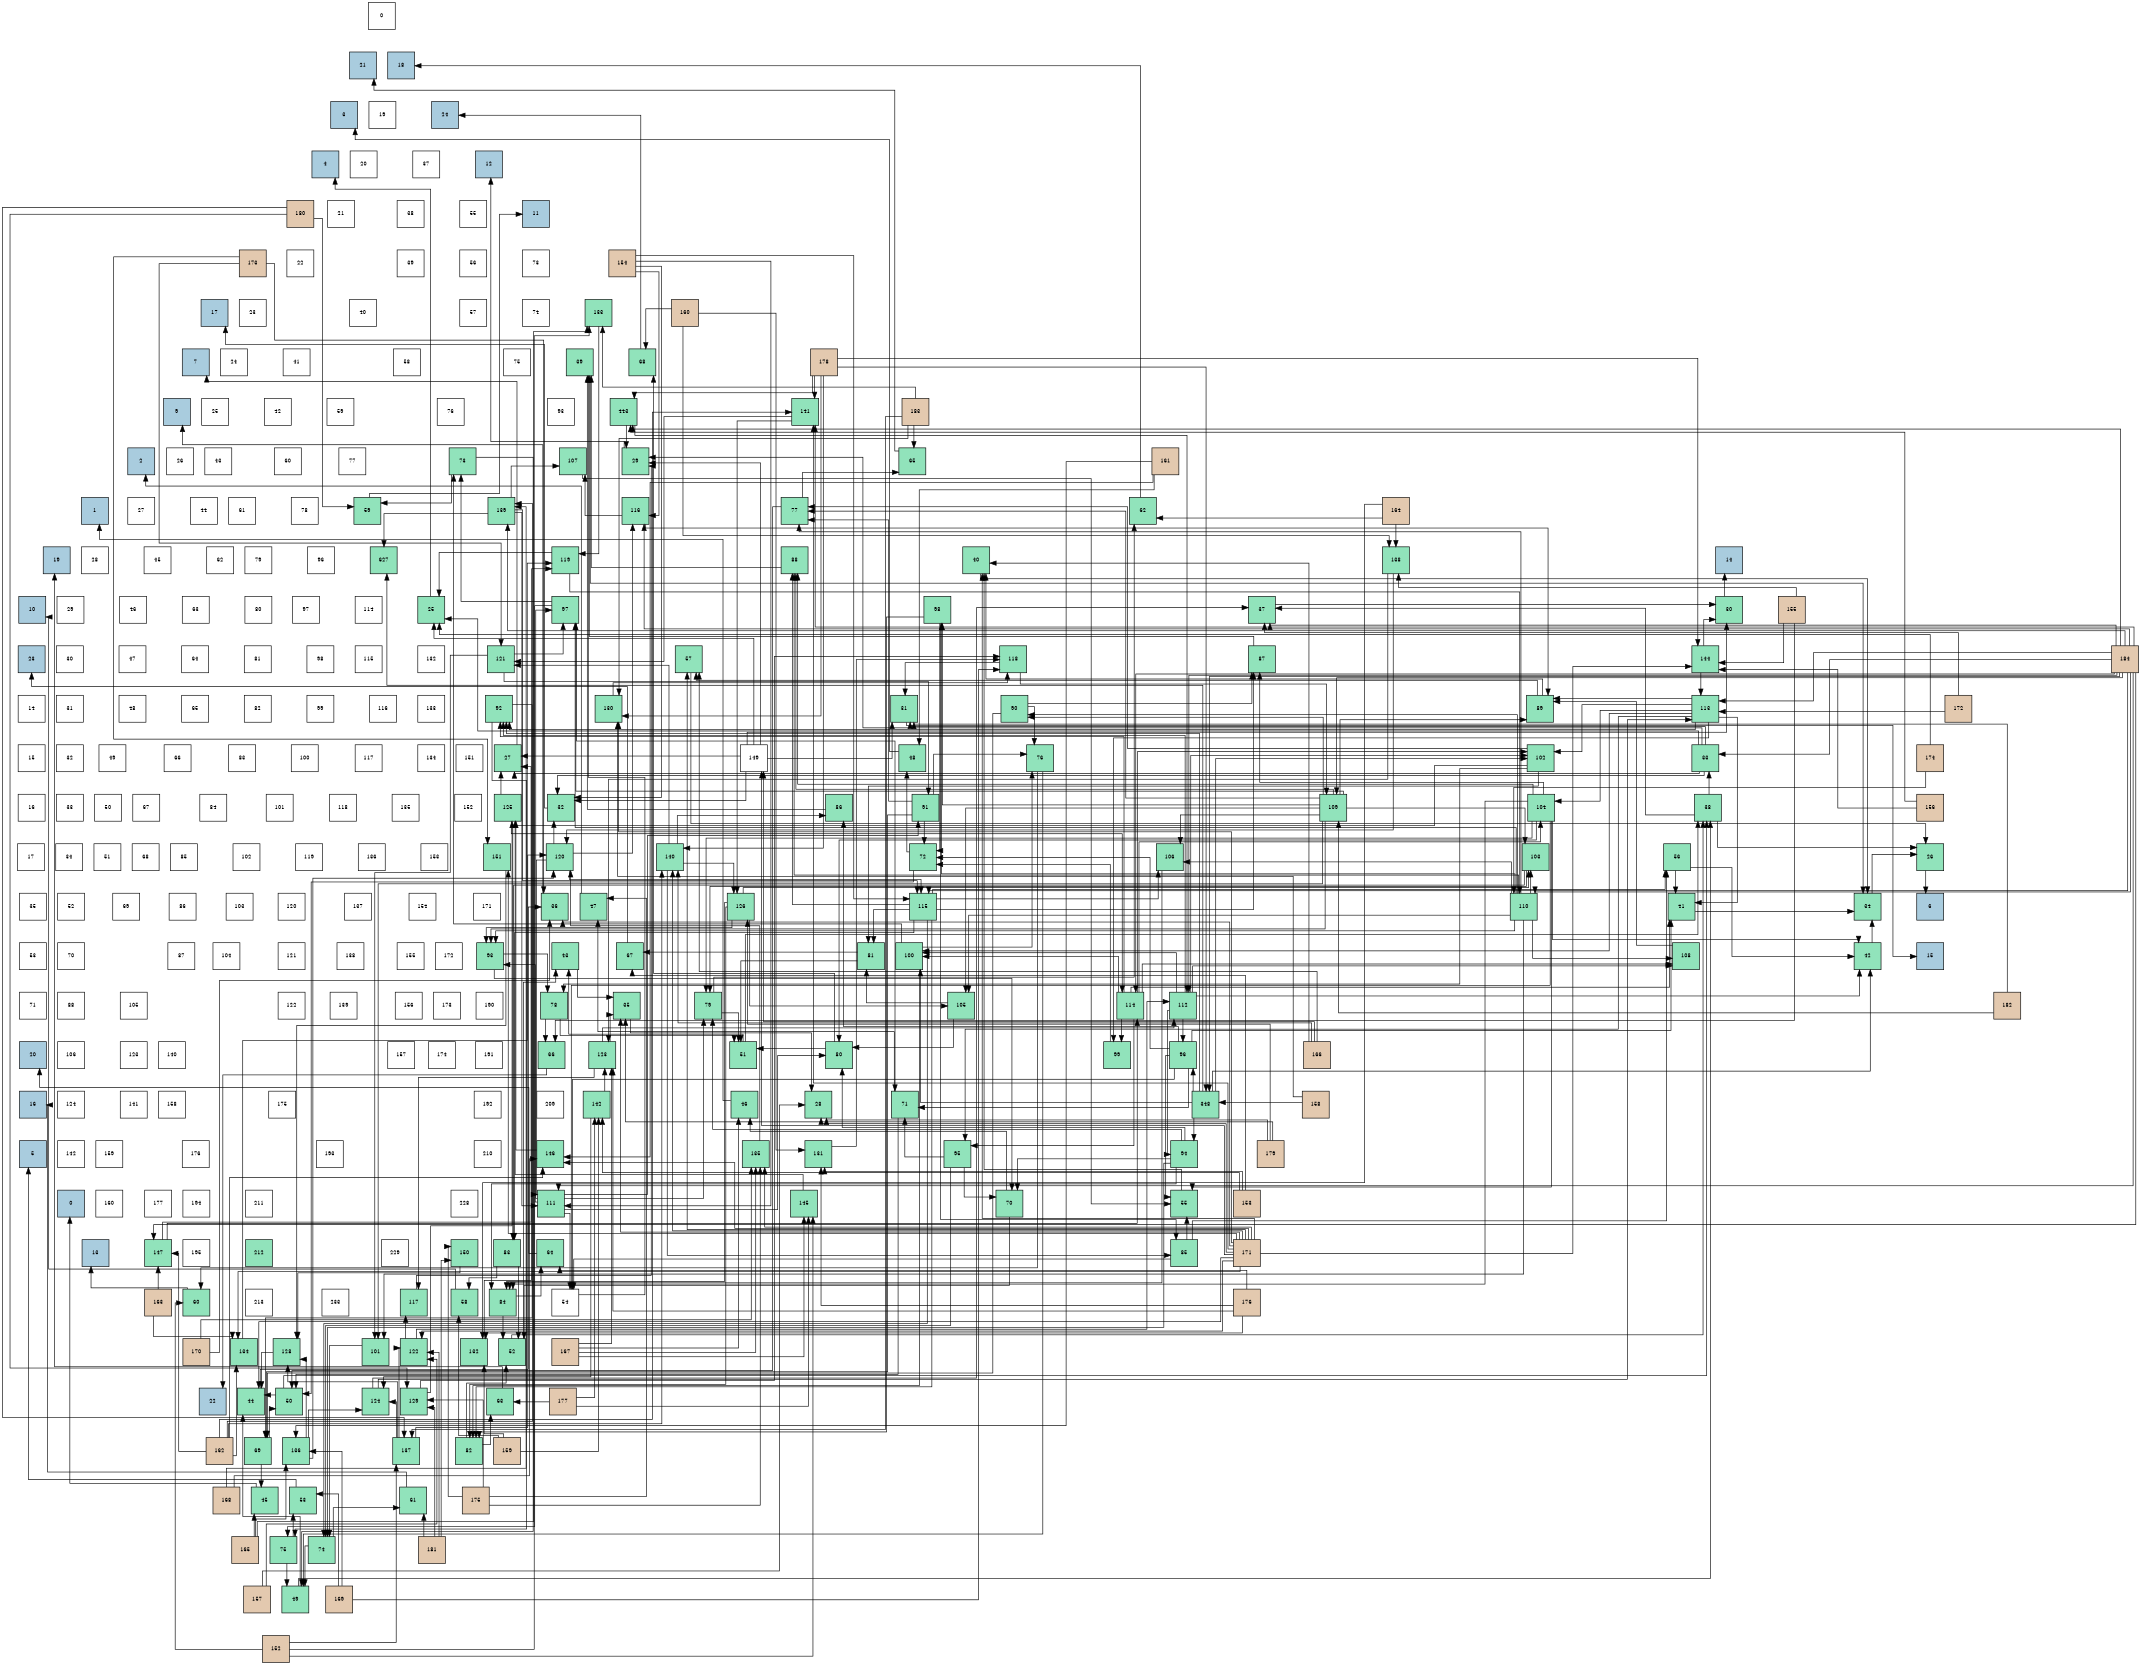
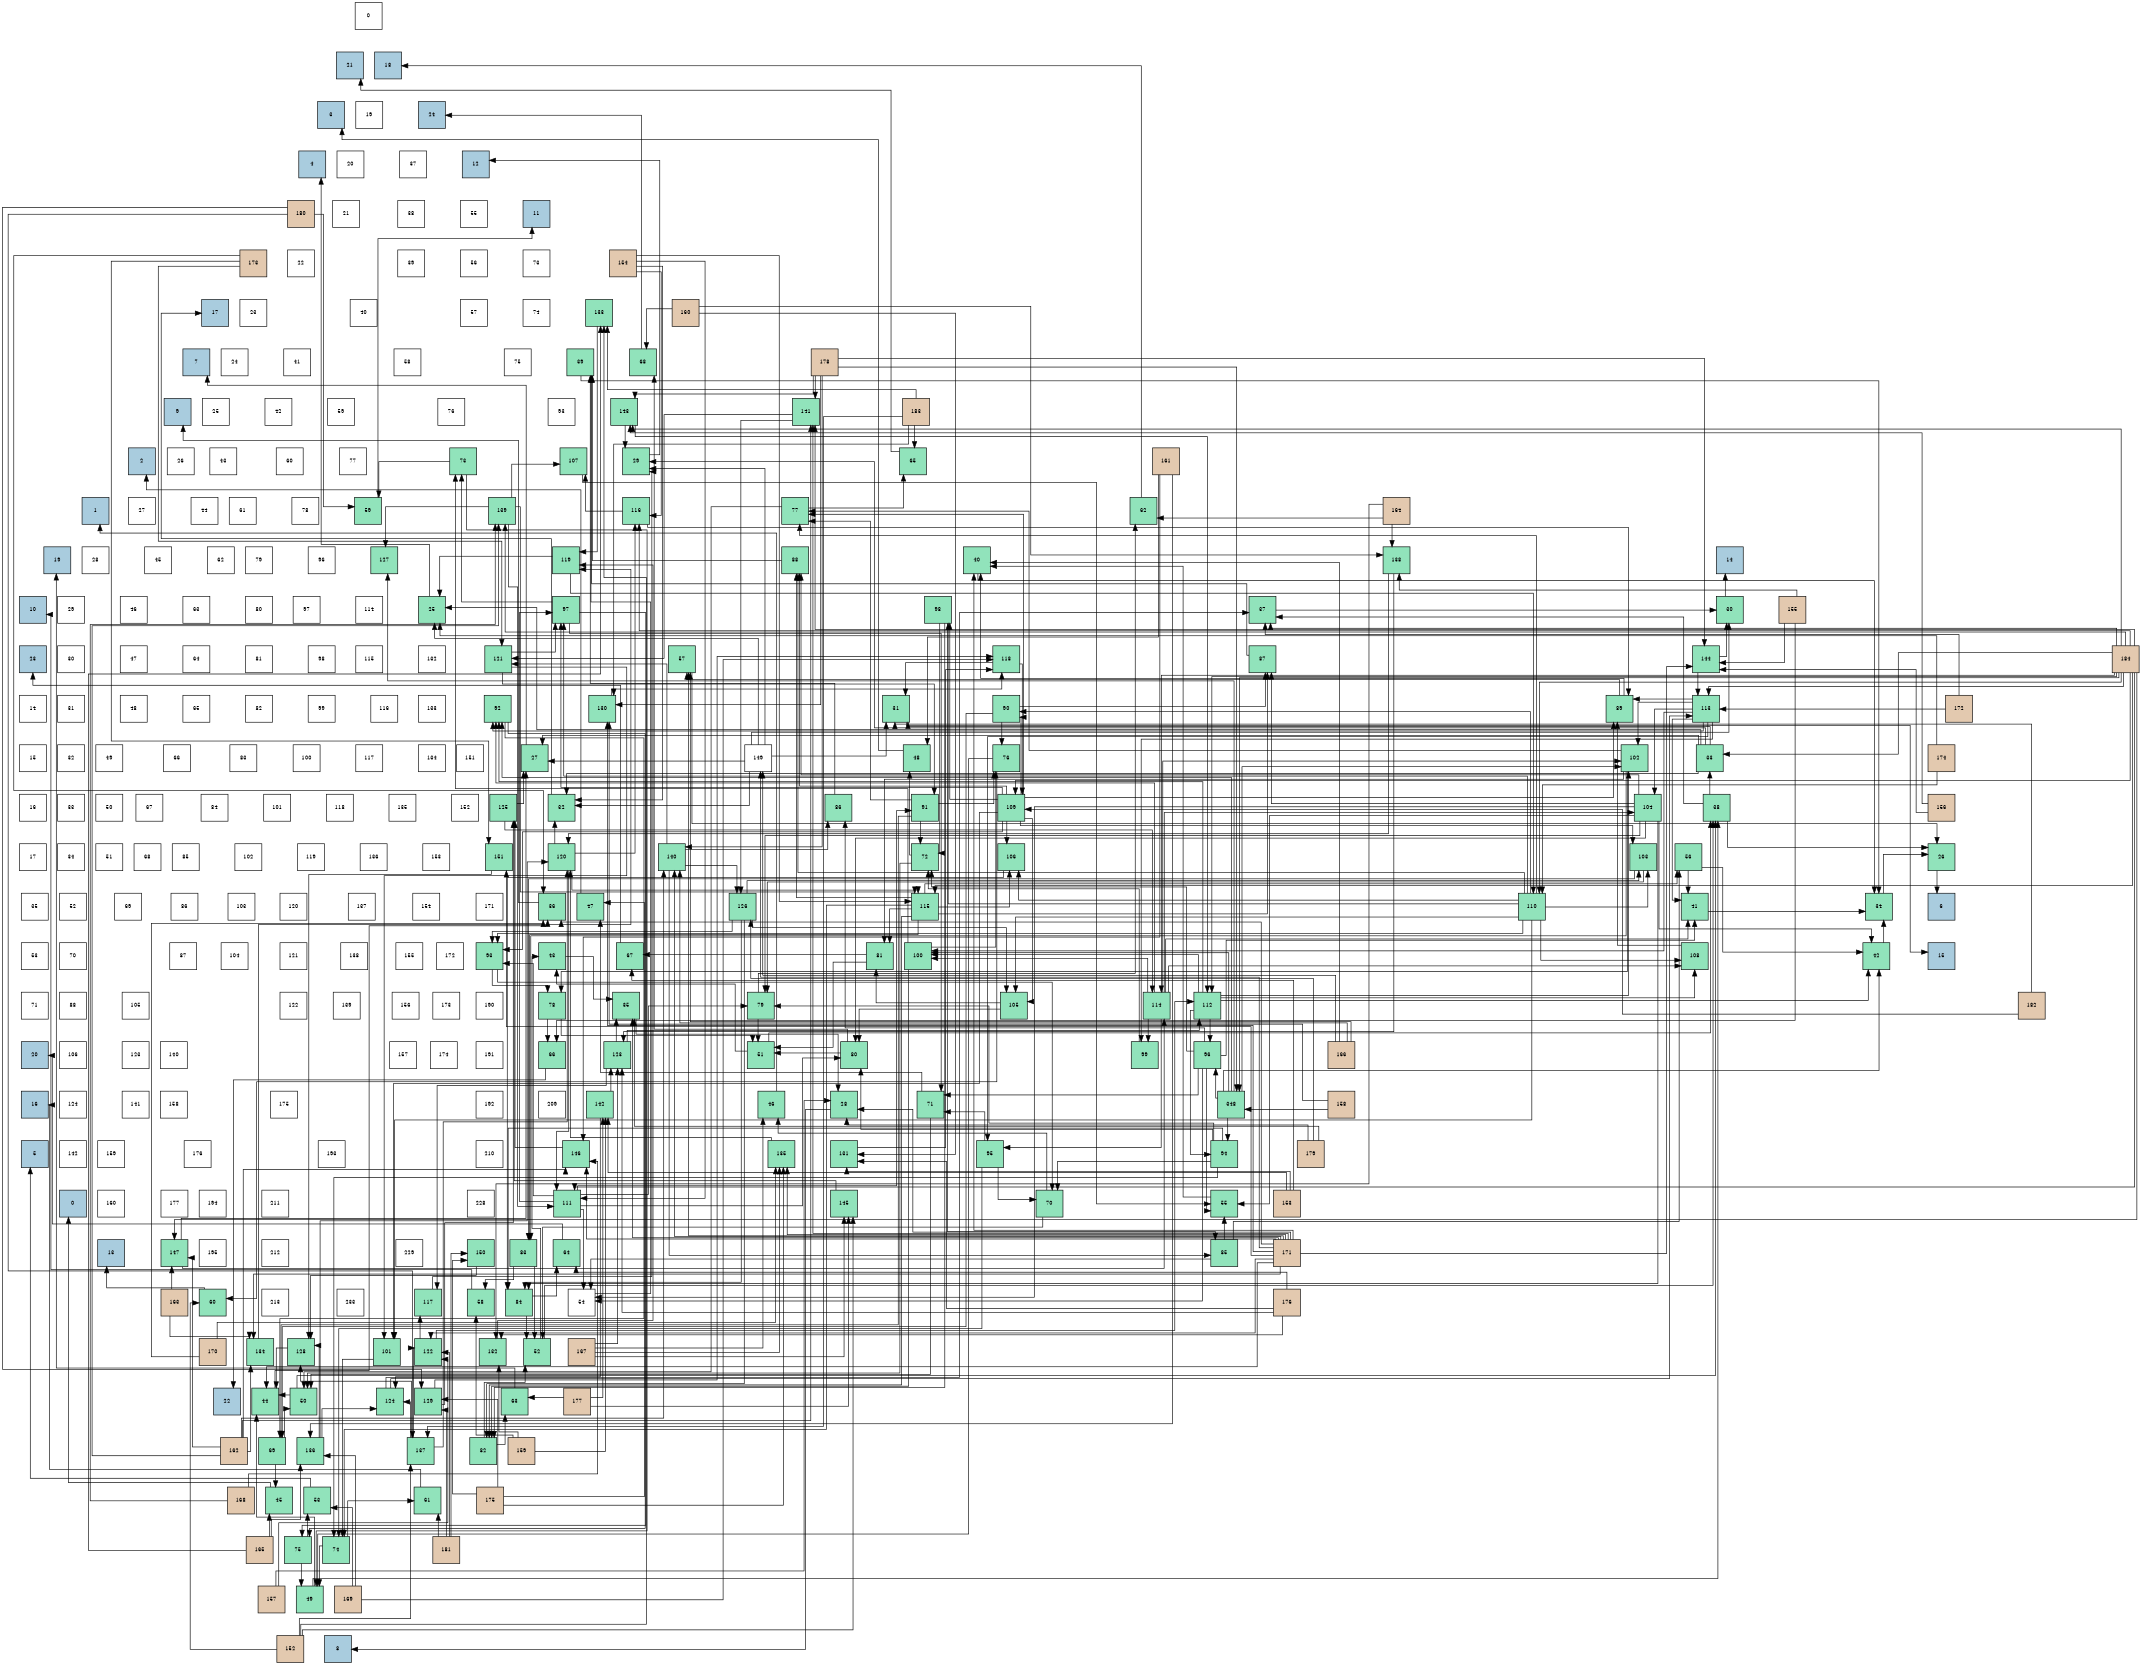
node "443": label "443" -> "143"
node "627": label "627" -> "127"
node "212": fillcolor #91e3bb -> #ffffff
node "8": added
